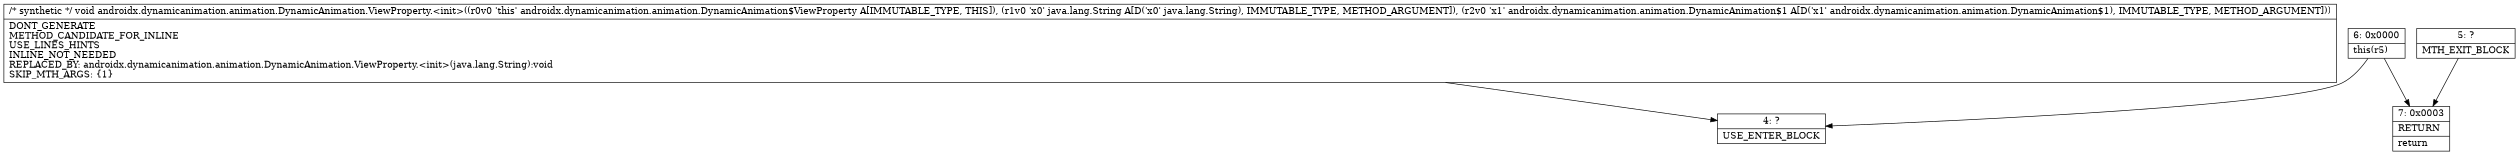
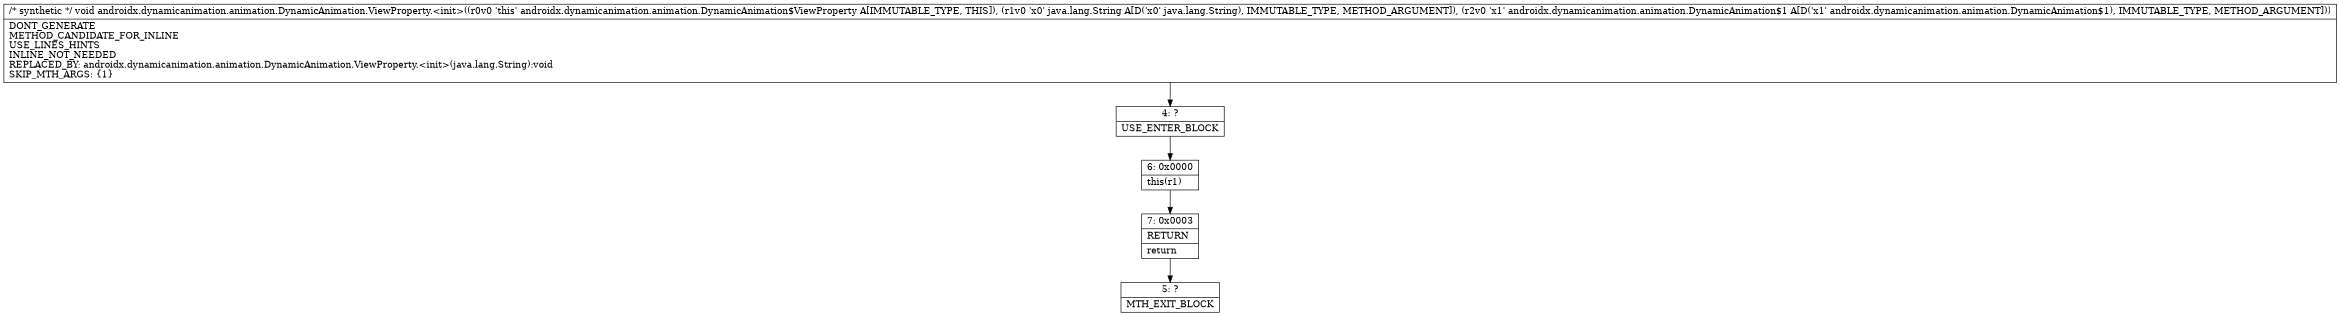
node "6: 0x0000": text "this(r5)" -> "this(r1)"
edge "5: ?" -> "7: 0x0003": reversed
edge "6: 0x0000" -> "4: ?": reversed
